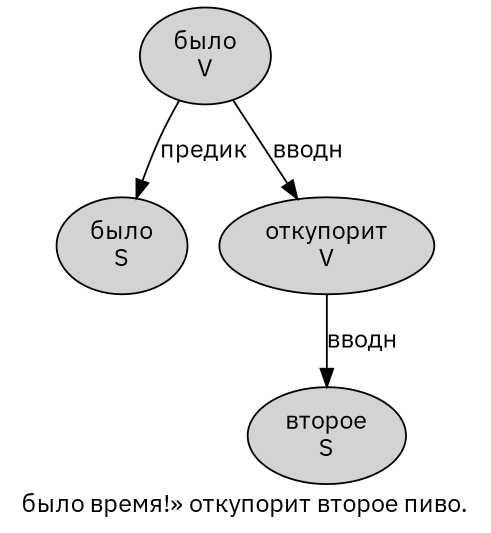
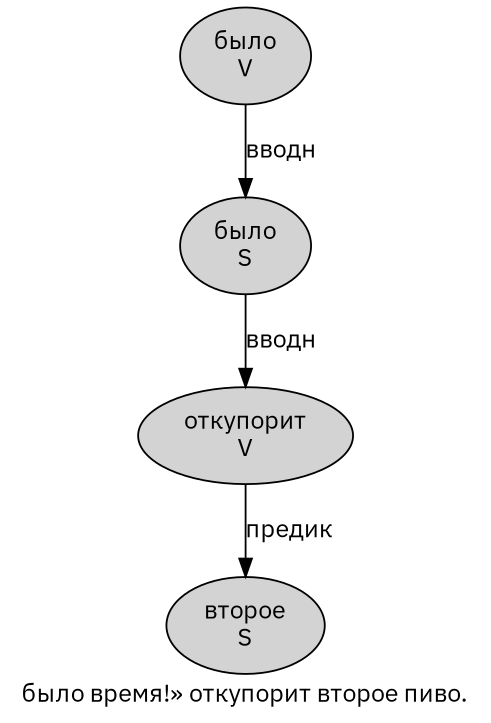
edge "было V" -> "откупорит V": now "было S" -> "откупорит V"
edge "было V" -> "было S": label "предик" -> "вводн"
edge "откупорит V" -> "второе S": label "вводн" -> "предик"
